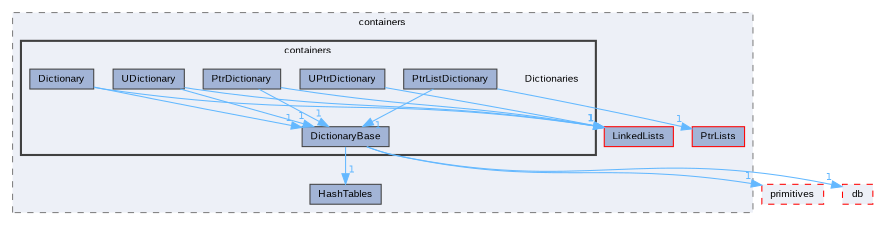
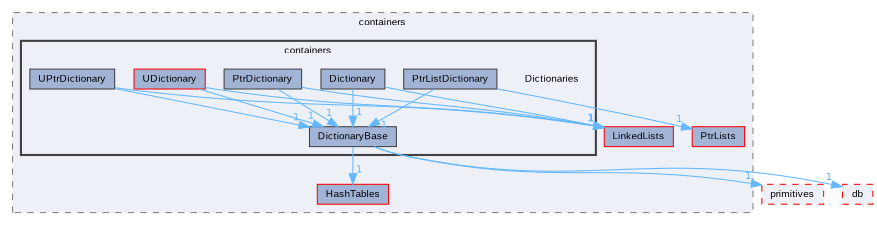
node "UDictionary": color grey25 -> red
edge "UPtrDictionary" -> "DictionaryBase": added
node "HashTables": color grey25 -> red
